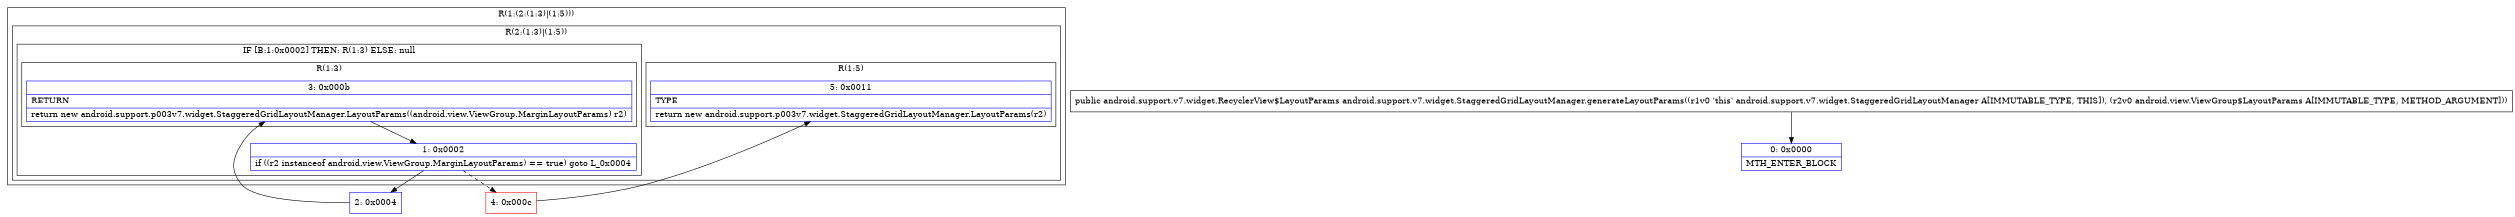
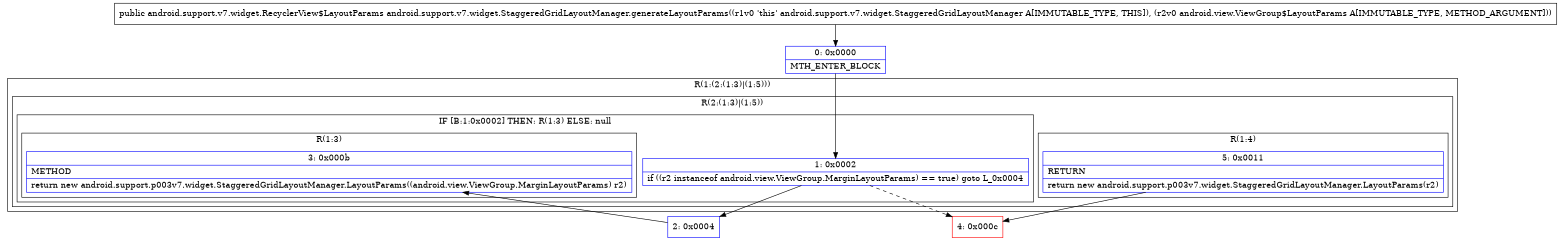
cluster "R(1:5)": label "R(1:5)" -> "R(1:4)"
node "3: 0x000b": text "RETURN" -> "METHOD"
node "5: 0x0011": text "TYPE" -> "RETURN"
edge "3: 0x000b" -> "1: 0x0002": now "0: 0x0000" -> "1: 0x0002"
edge "4: 0x000c" -> "5: 0x0011": reversed
